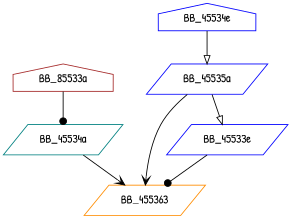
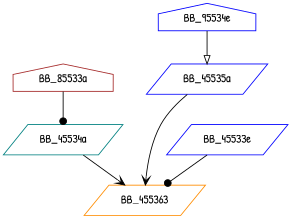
node "BB_45534e": label "BB_45534e" -> "BB_95534e"
edge "BB_45535a" -> "BB_45533e": removed
